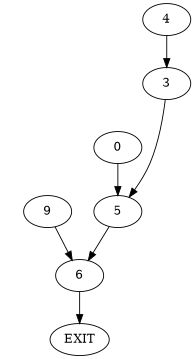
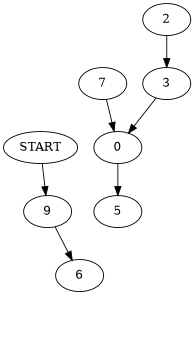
node "4": label "4" -> "2"
node "7": added
edge "3" -> "5": now "3" -> "0"
node "START": added
edge "5" -> "6": removed
node "EXIT": removed
